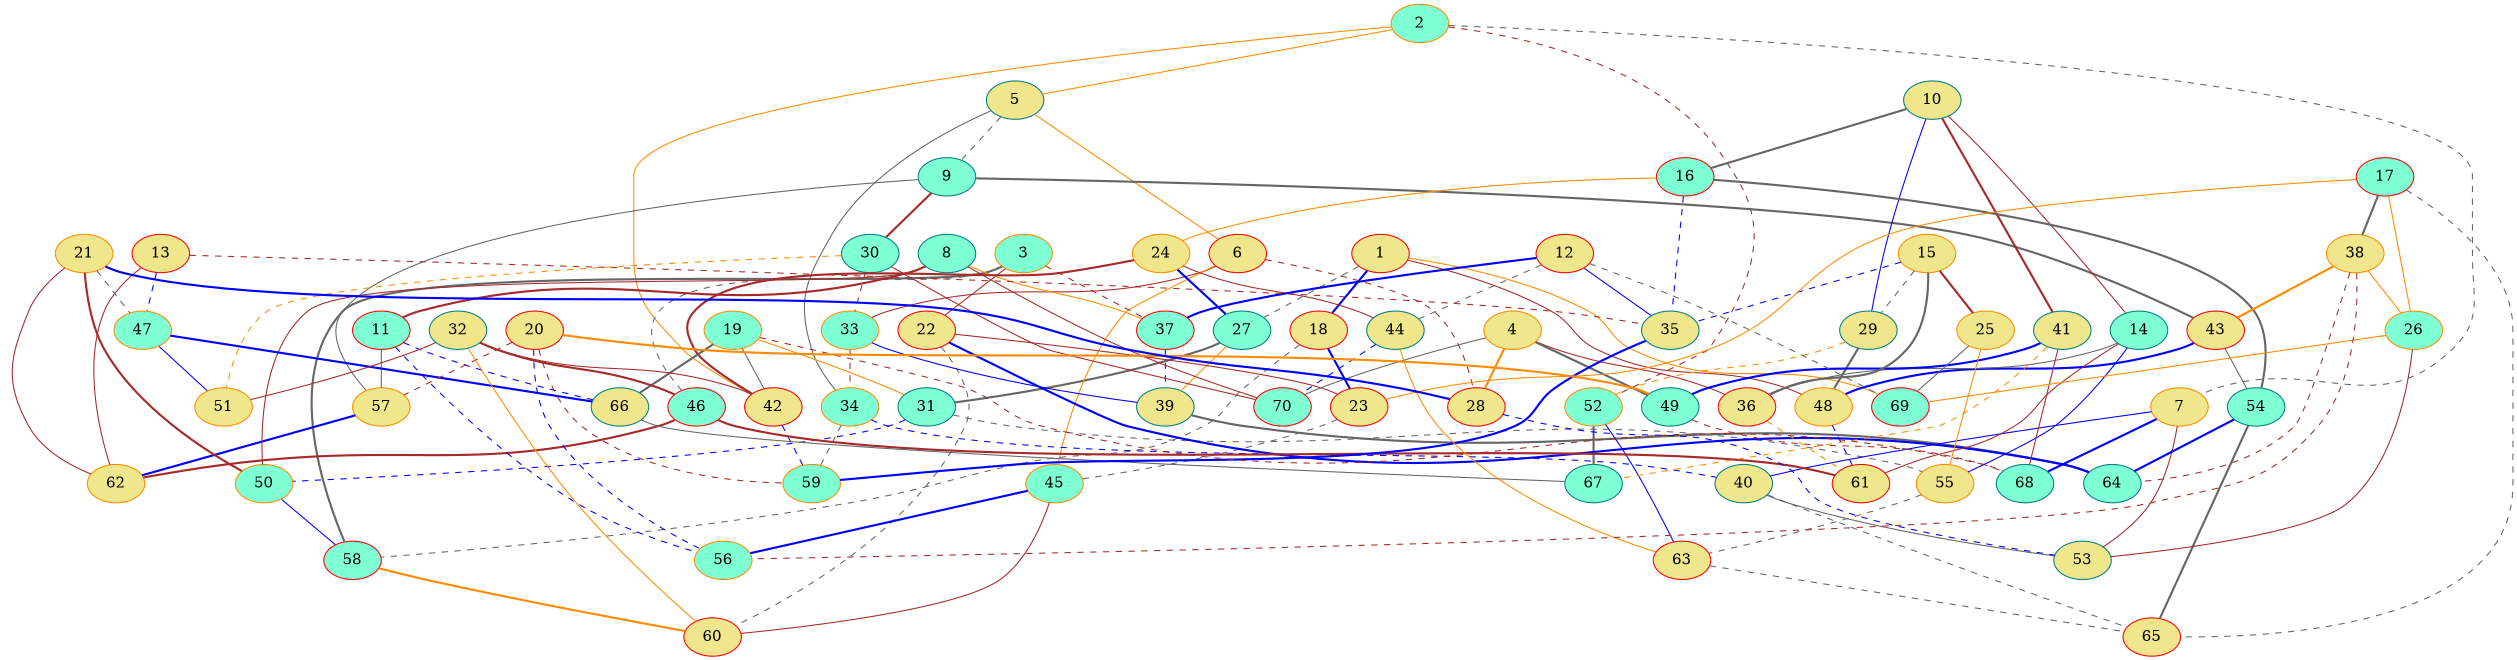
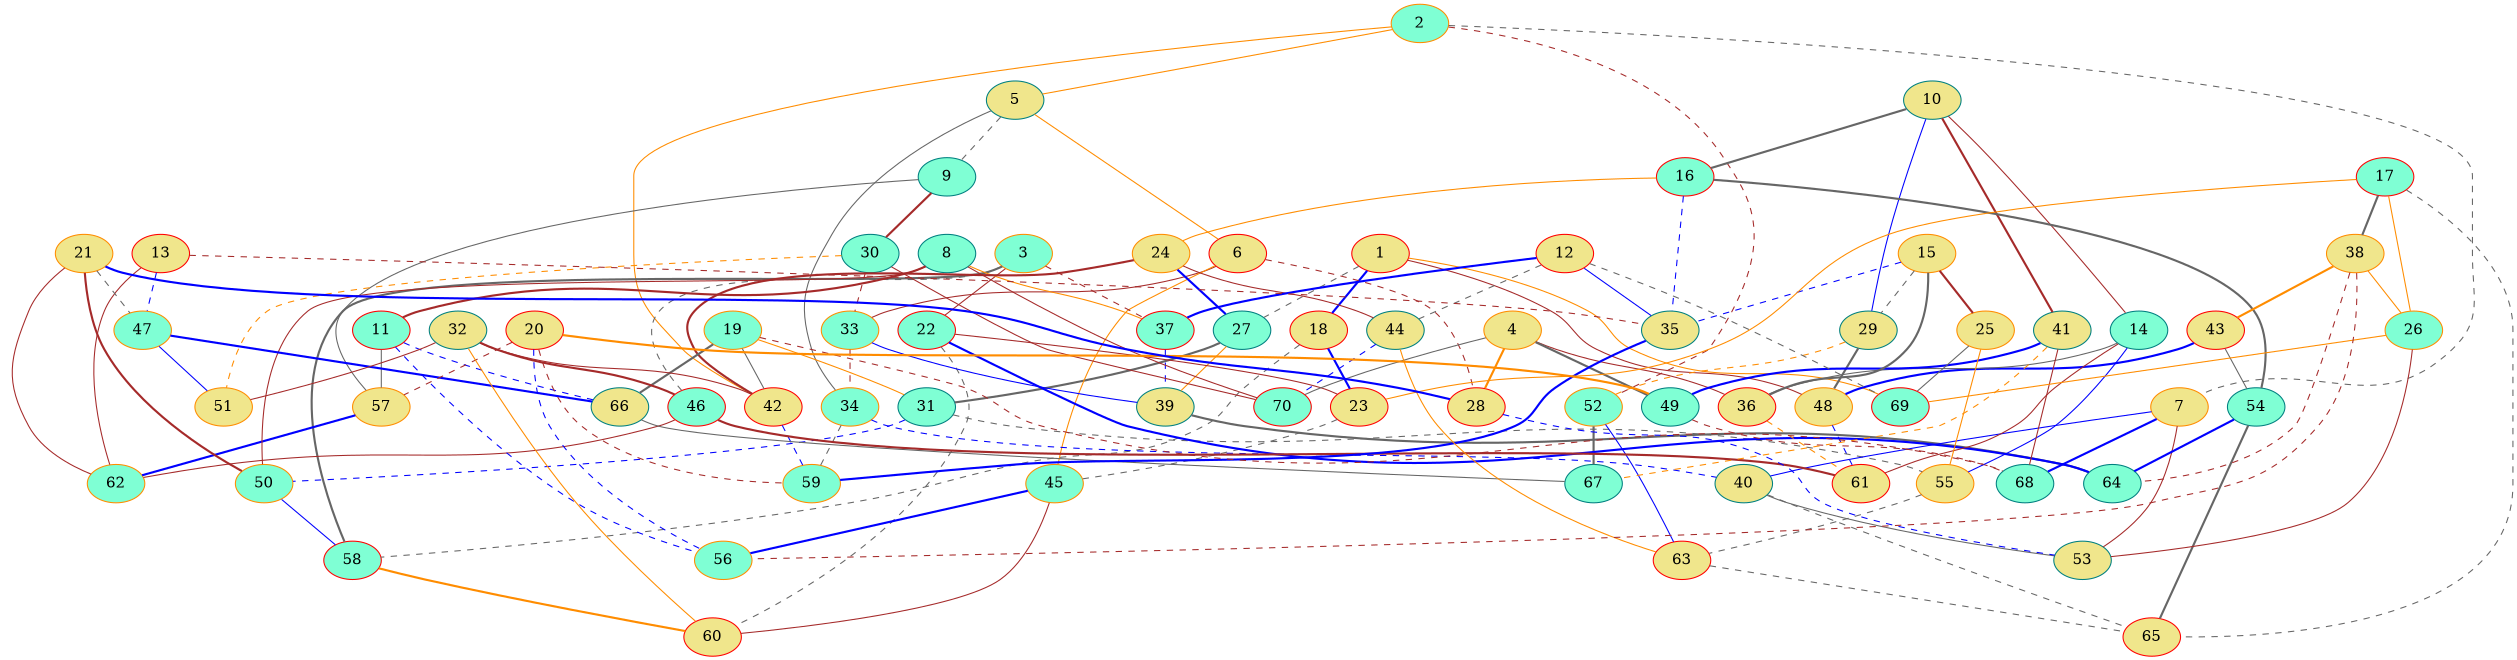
edge "9" -- "43": removed
node "22": fillcolor khaki -> aquamarine
edge "46" -- "62": style bold -> solid
node "62": fillcolor khaki -> aquamarine
